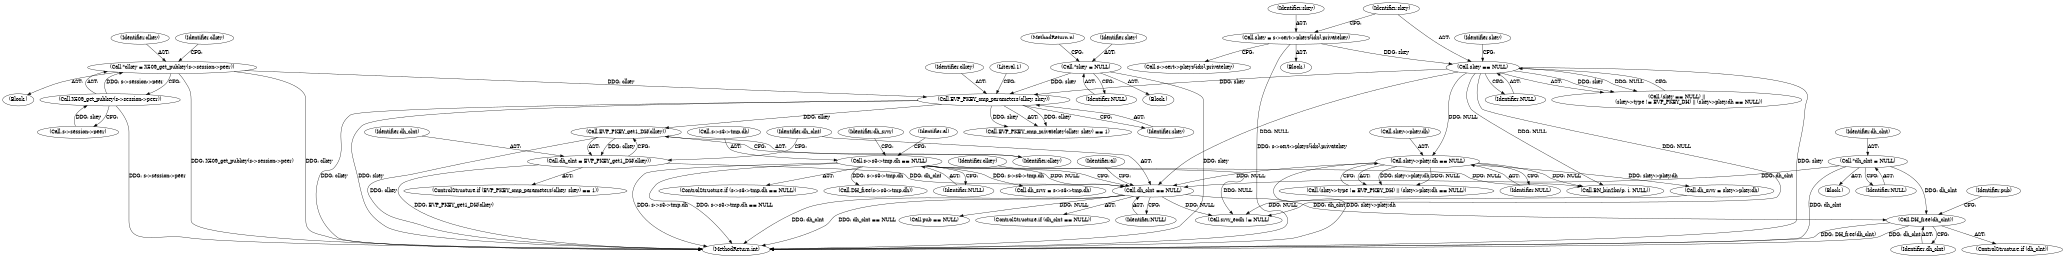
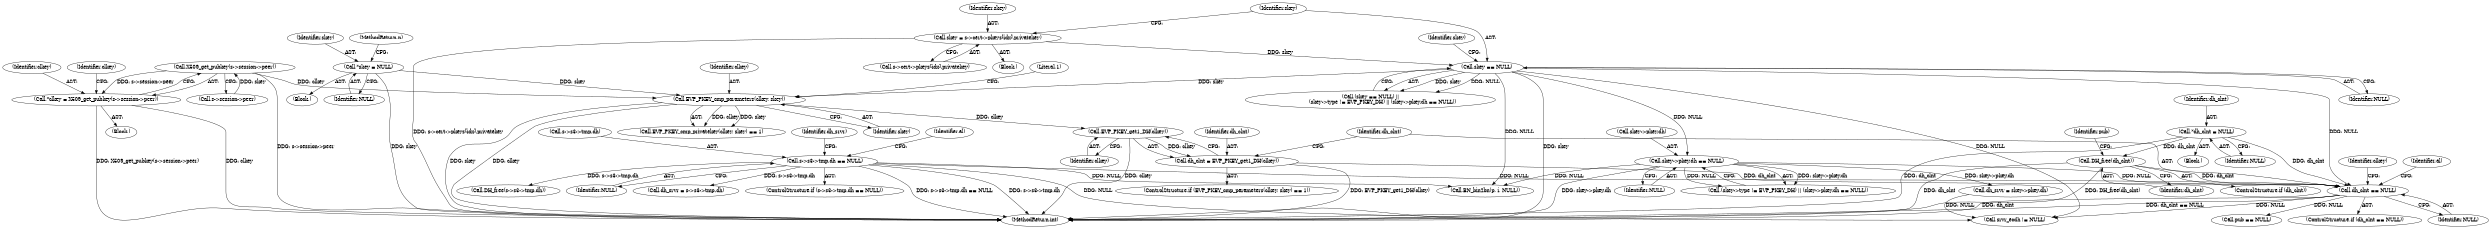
edge "(Call,s->cert->pkeys[idx].privatekey)" -> "(Call,skey = s->cert->pkeys[idx].privatekey)": added, label "AST:"
edge "(Call,*clkey = X509_get_pubkey(s->session->peer))" -> "(Call,EVP_PKEY_cmp_parameters(clkey, skey))": now "(Call,X509_get_pubkey(s->session->peer))" -> "(Call,EVP_PKEY_cmp_parameters(clkey, skey))"
edge "(Call,dh_clnt == NULL)" -> "(Call,DH_free(dh_clnt))": reversed
